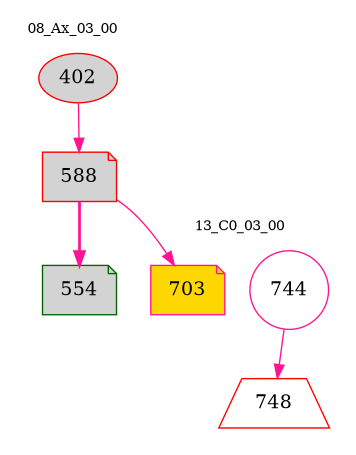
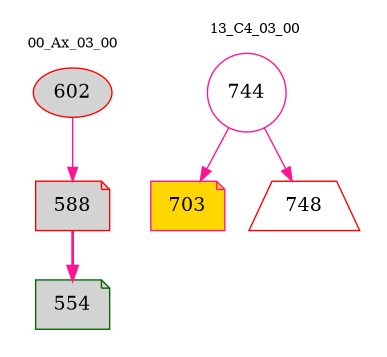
cluster "08_Ax_03_00": label "08_Ax_03_00" -> "00_Ax_03_00"
node "402": label "402" -> "602"
cluster "13_C0_03_00": label "13_C0_03_00" -> "13_C4_03_00"
edge "588" -> "703": now "744" -> "703"
